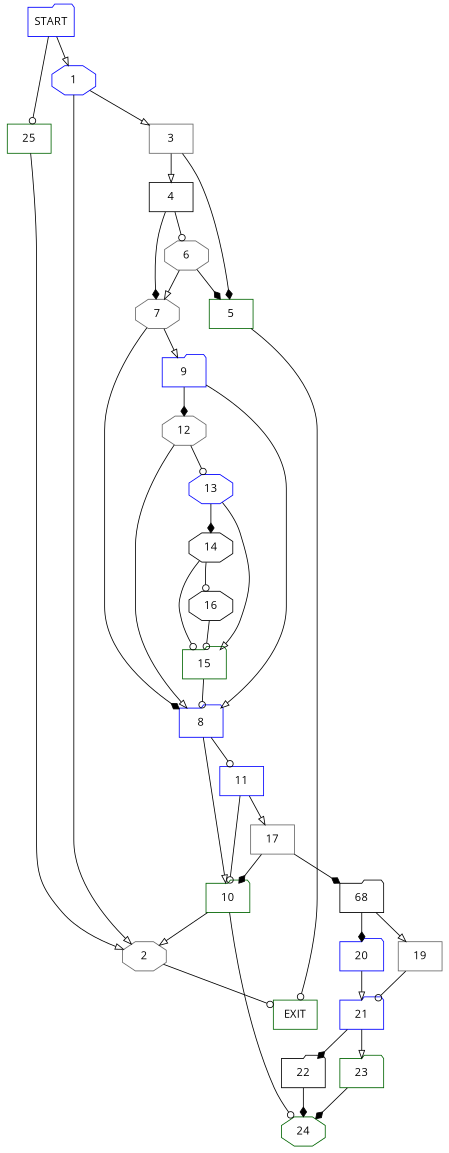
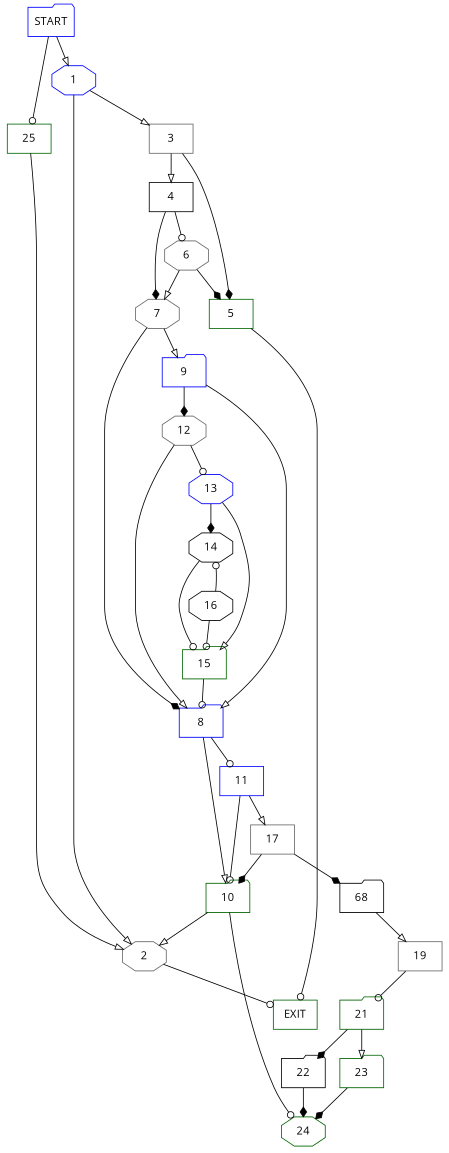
edge "14" -> "16": reversed
node "20": removed
node "21": color blue -> darkgreen
